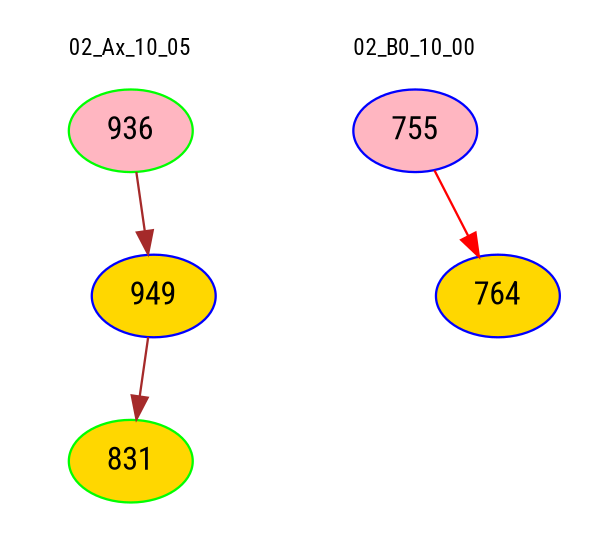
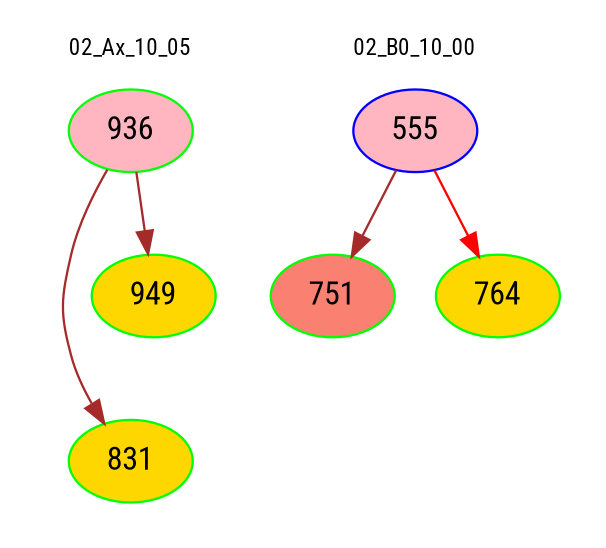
node "755": label "755" -> "555"
node "949": color blue -> green
node "751": added
node "764": color blue -> green
edge "949" -> "831": now "936" -> "831"
